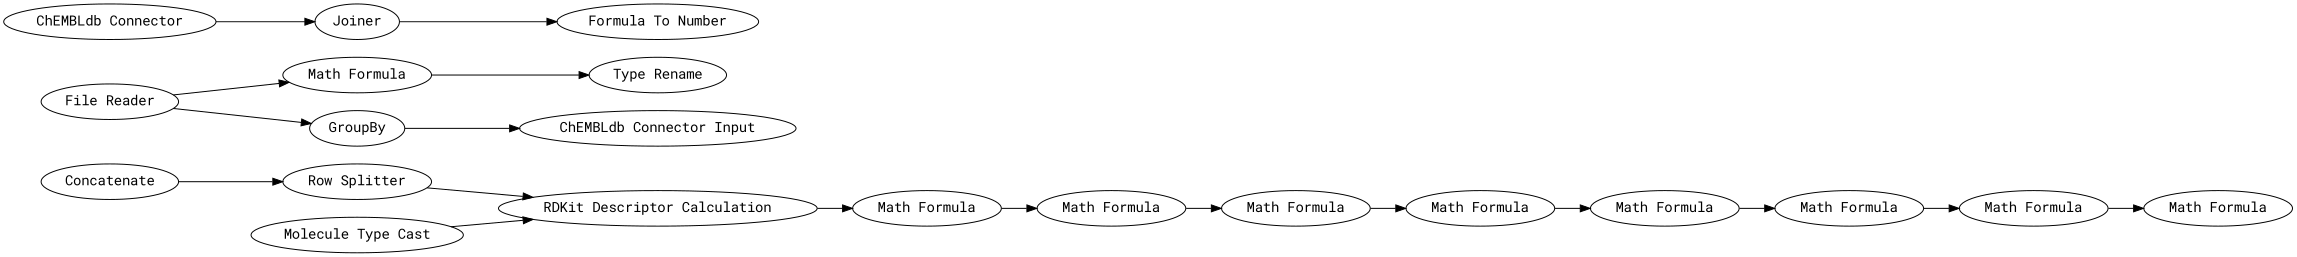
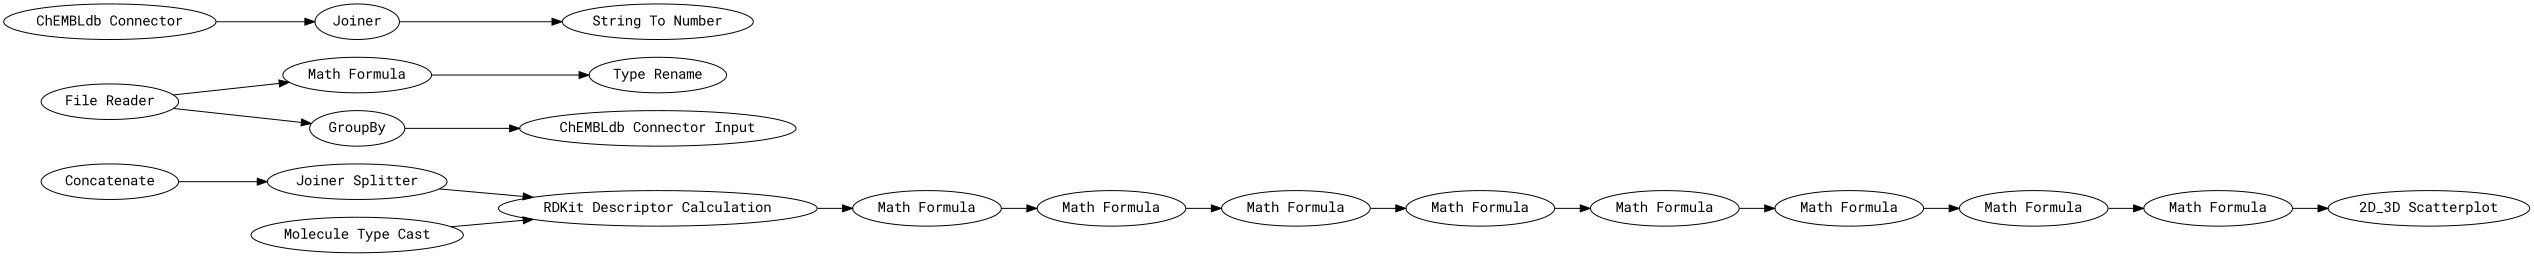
node "Formula To Number": label "Formula To Number" -> "String To Number"
node "Row Splitter": label "Row Splitter" -> "Joiner Splitter"
node "2D_3D Scatterplot": added
